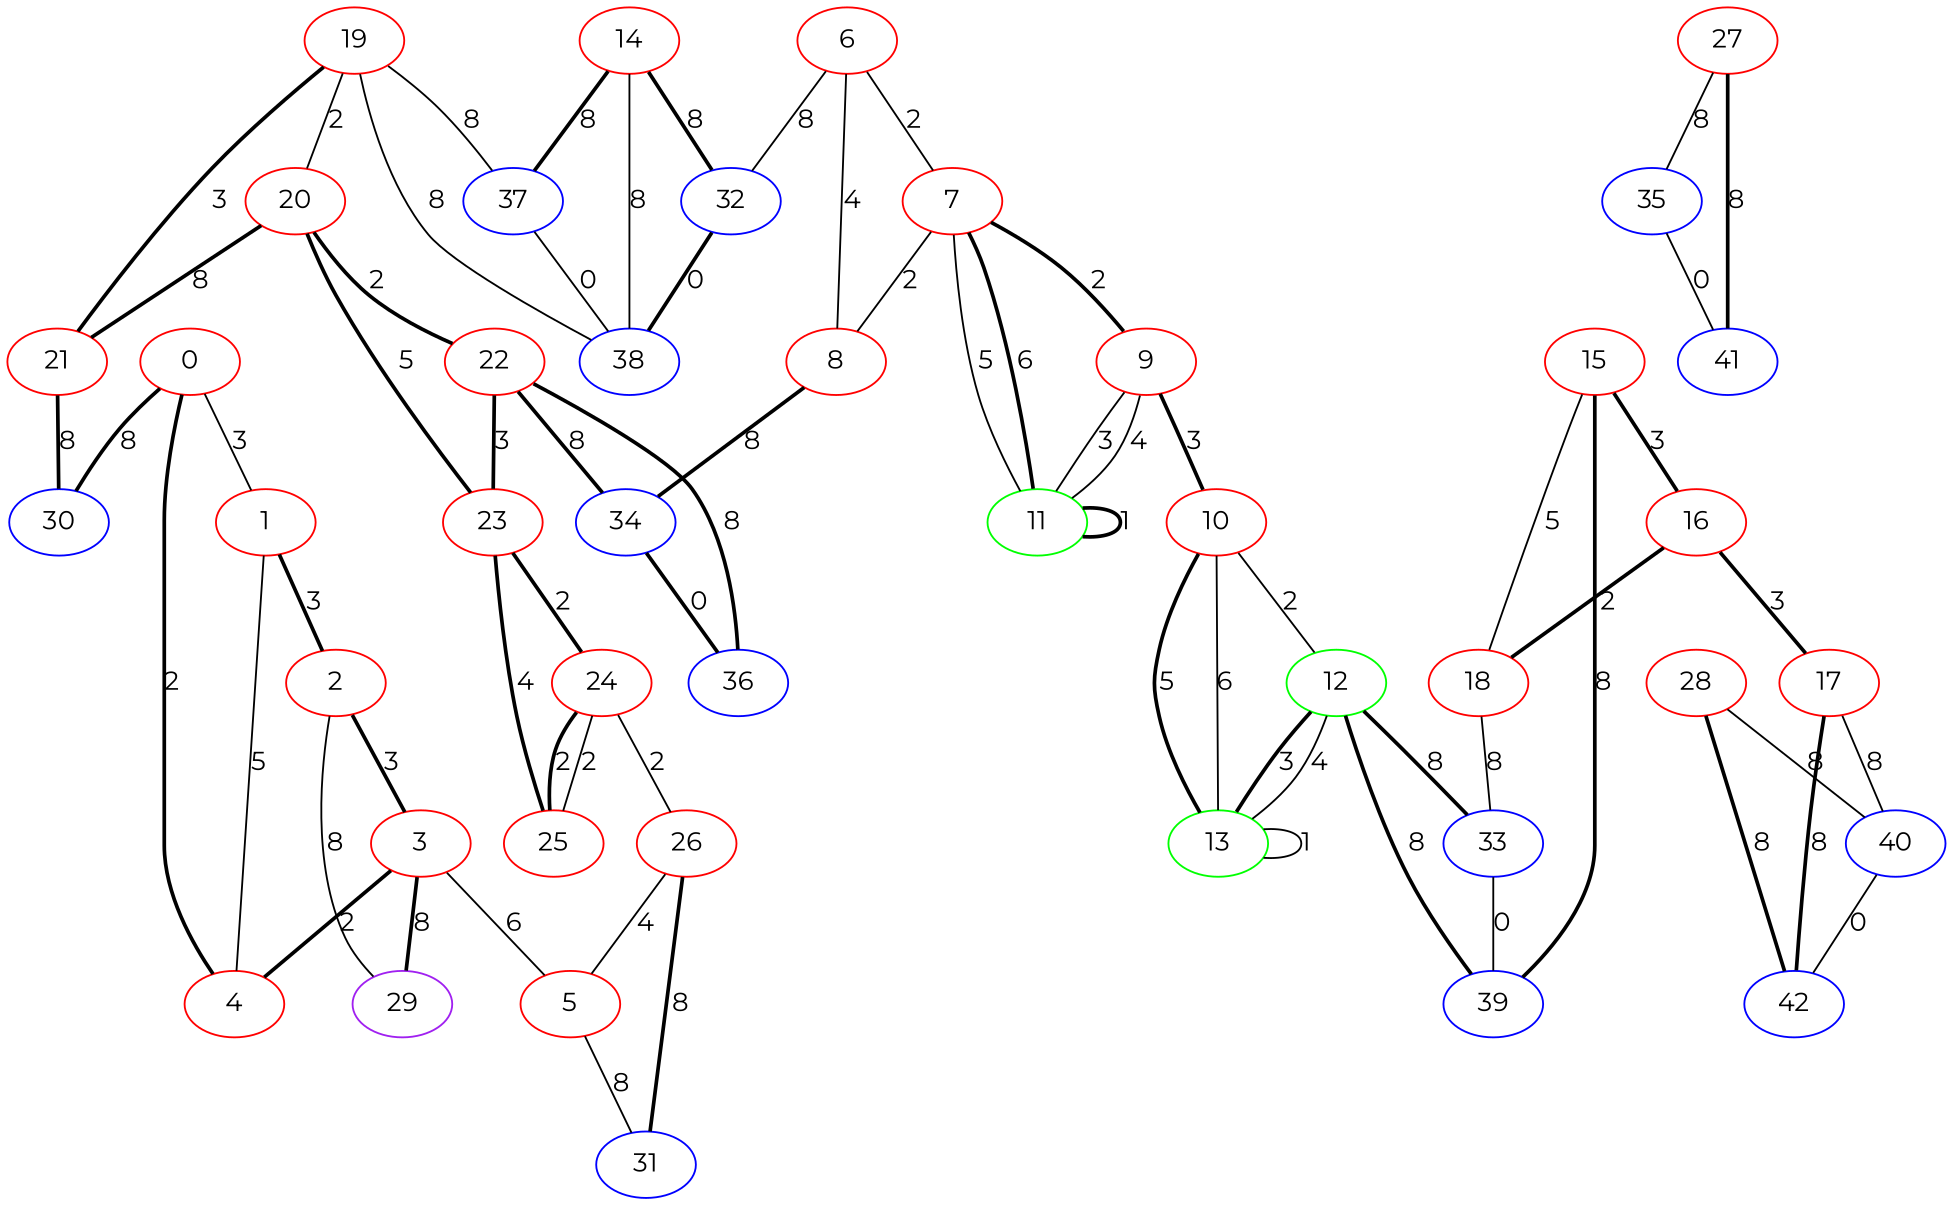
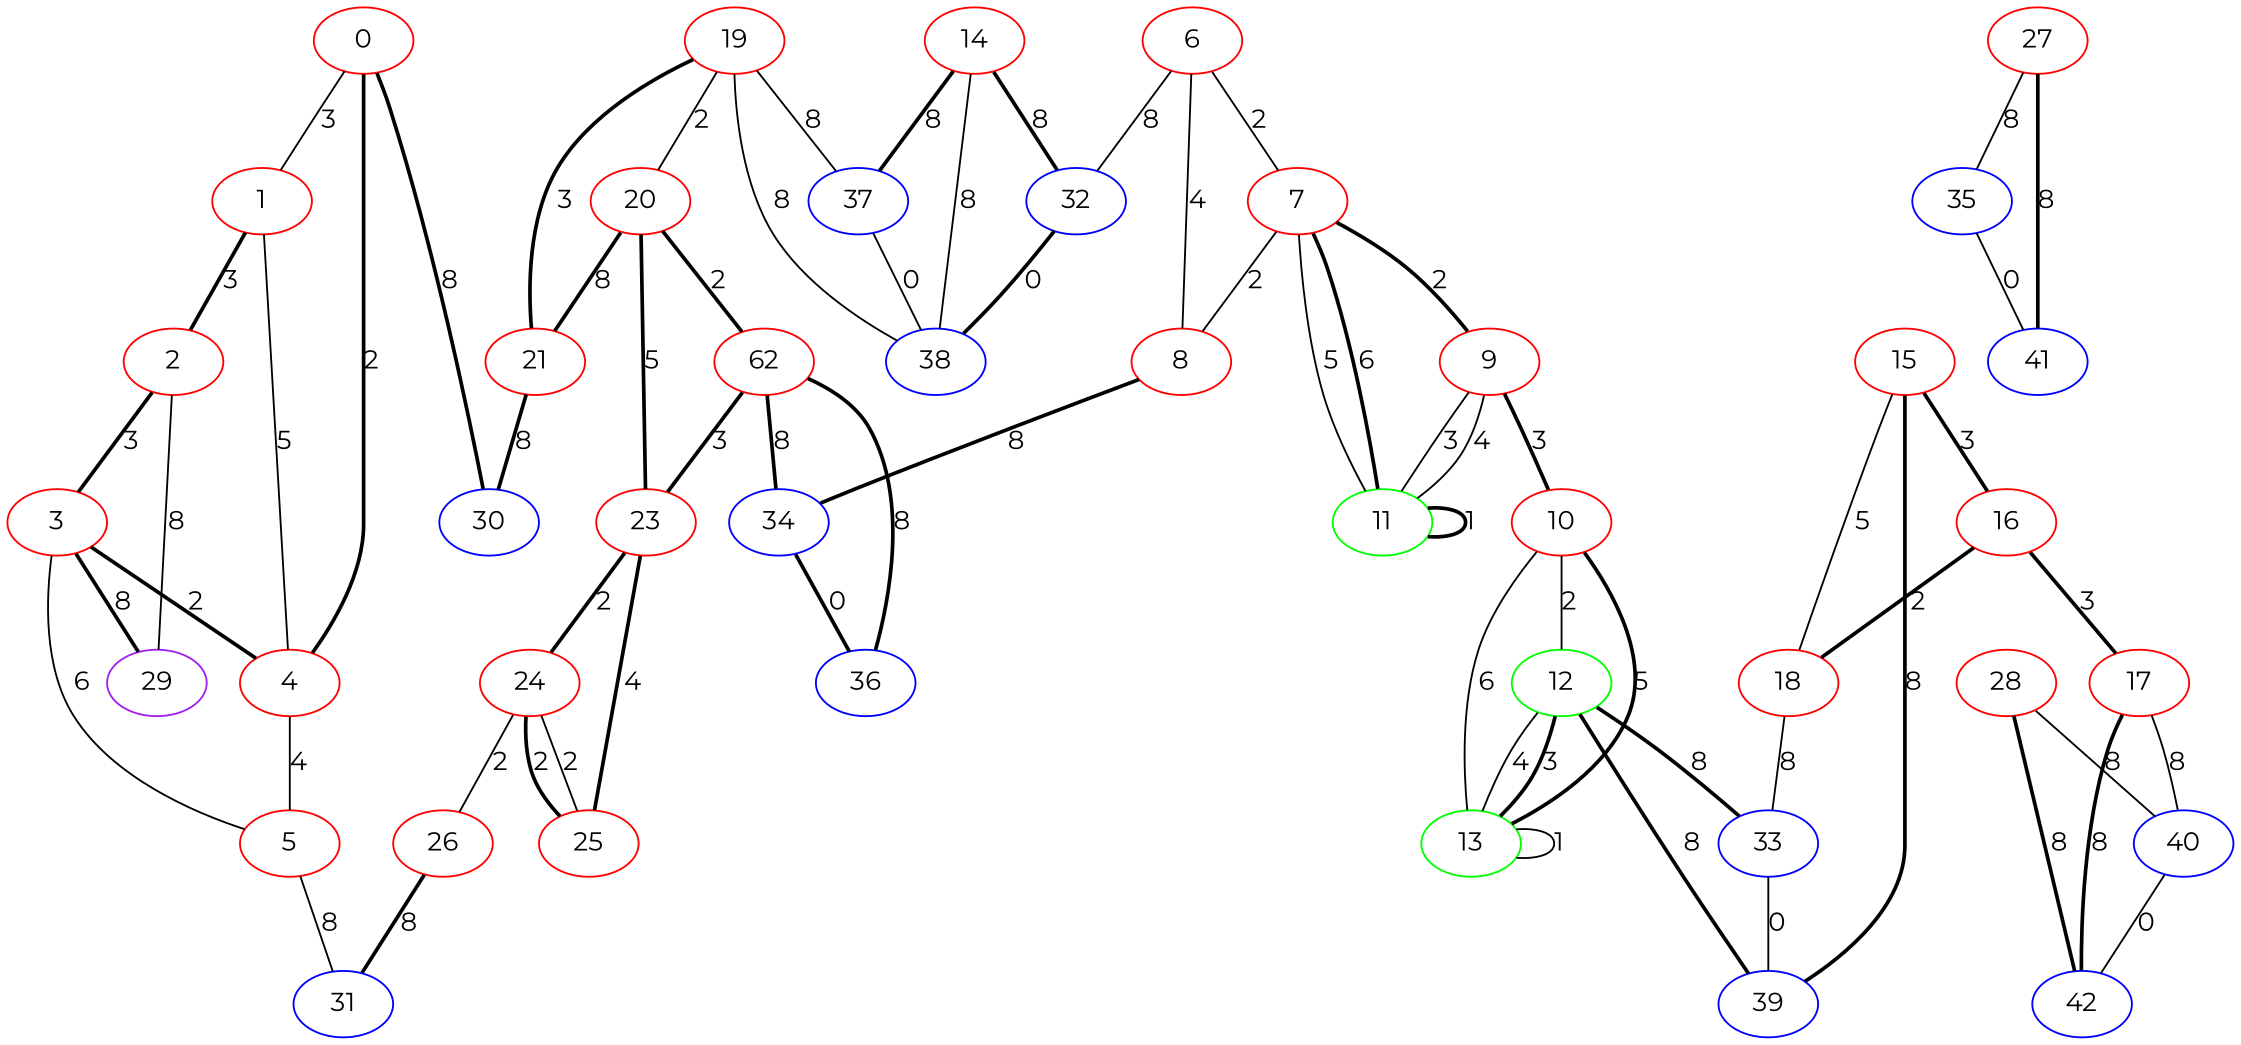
node "22": label "22" -> "62"
edge "26" -- "5": now "4" -- "5"
